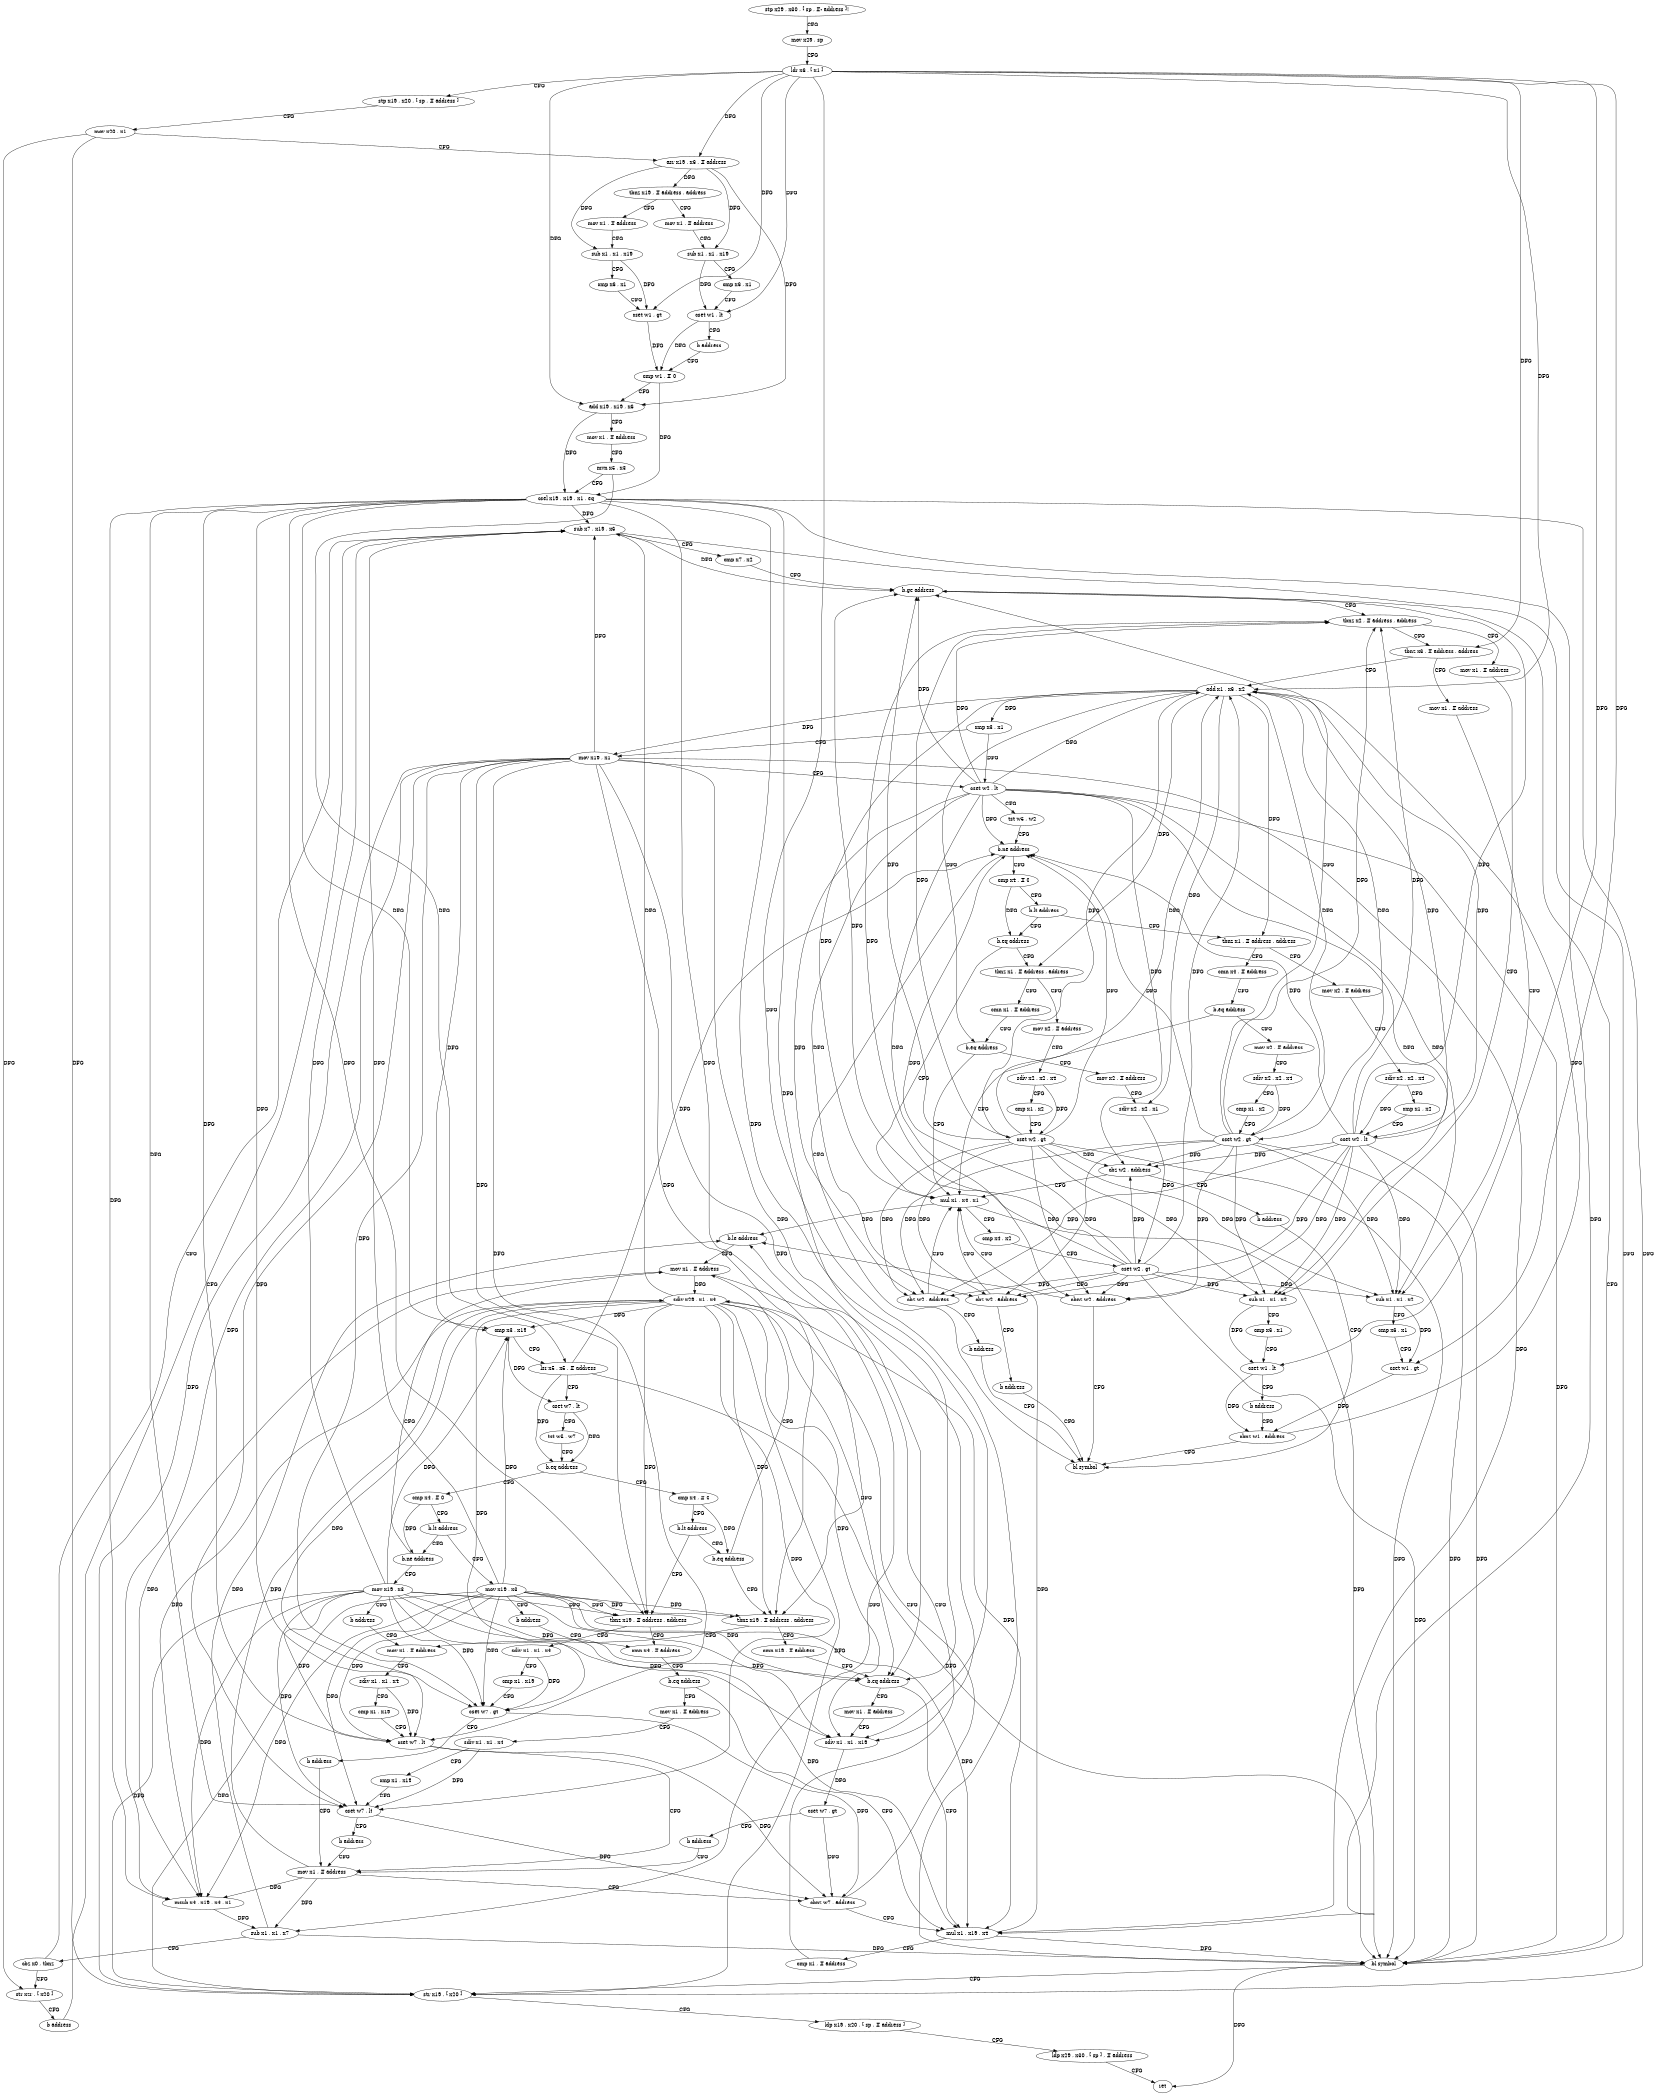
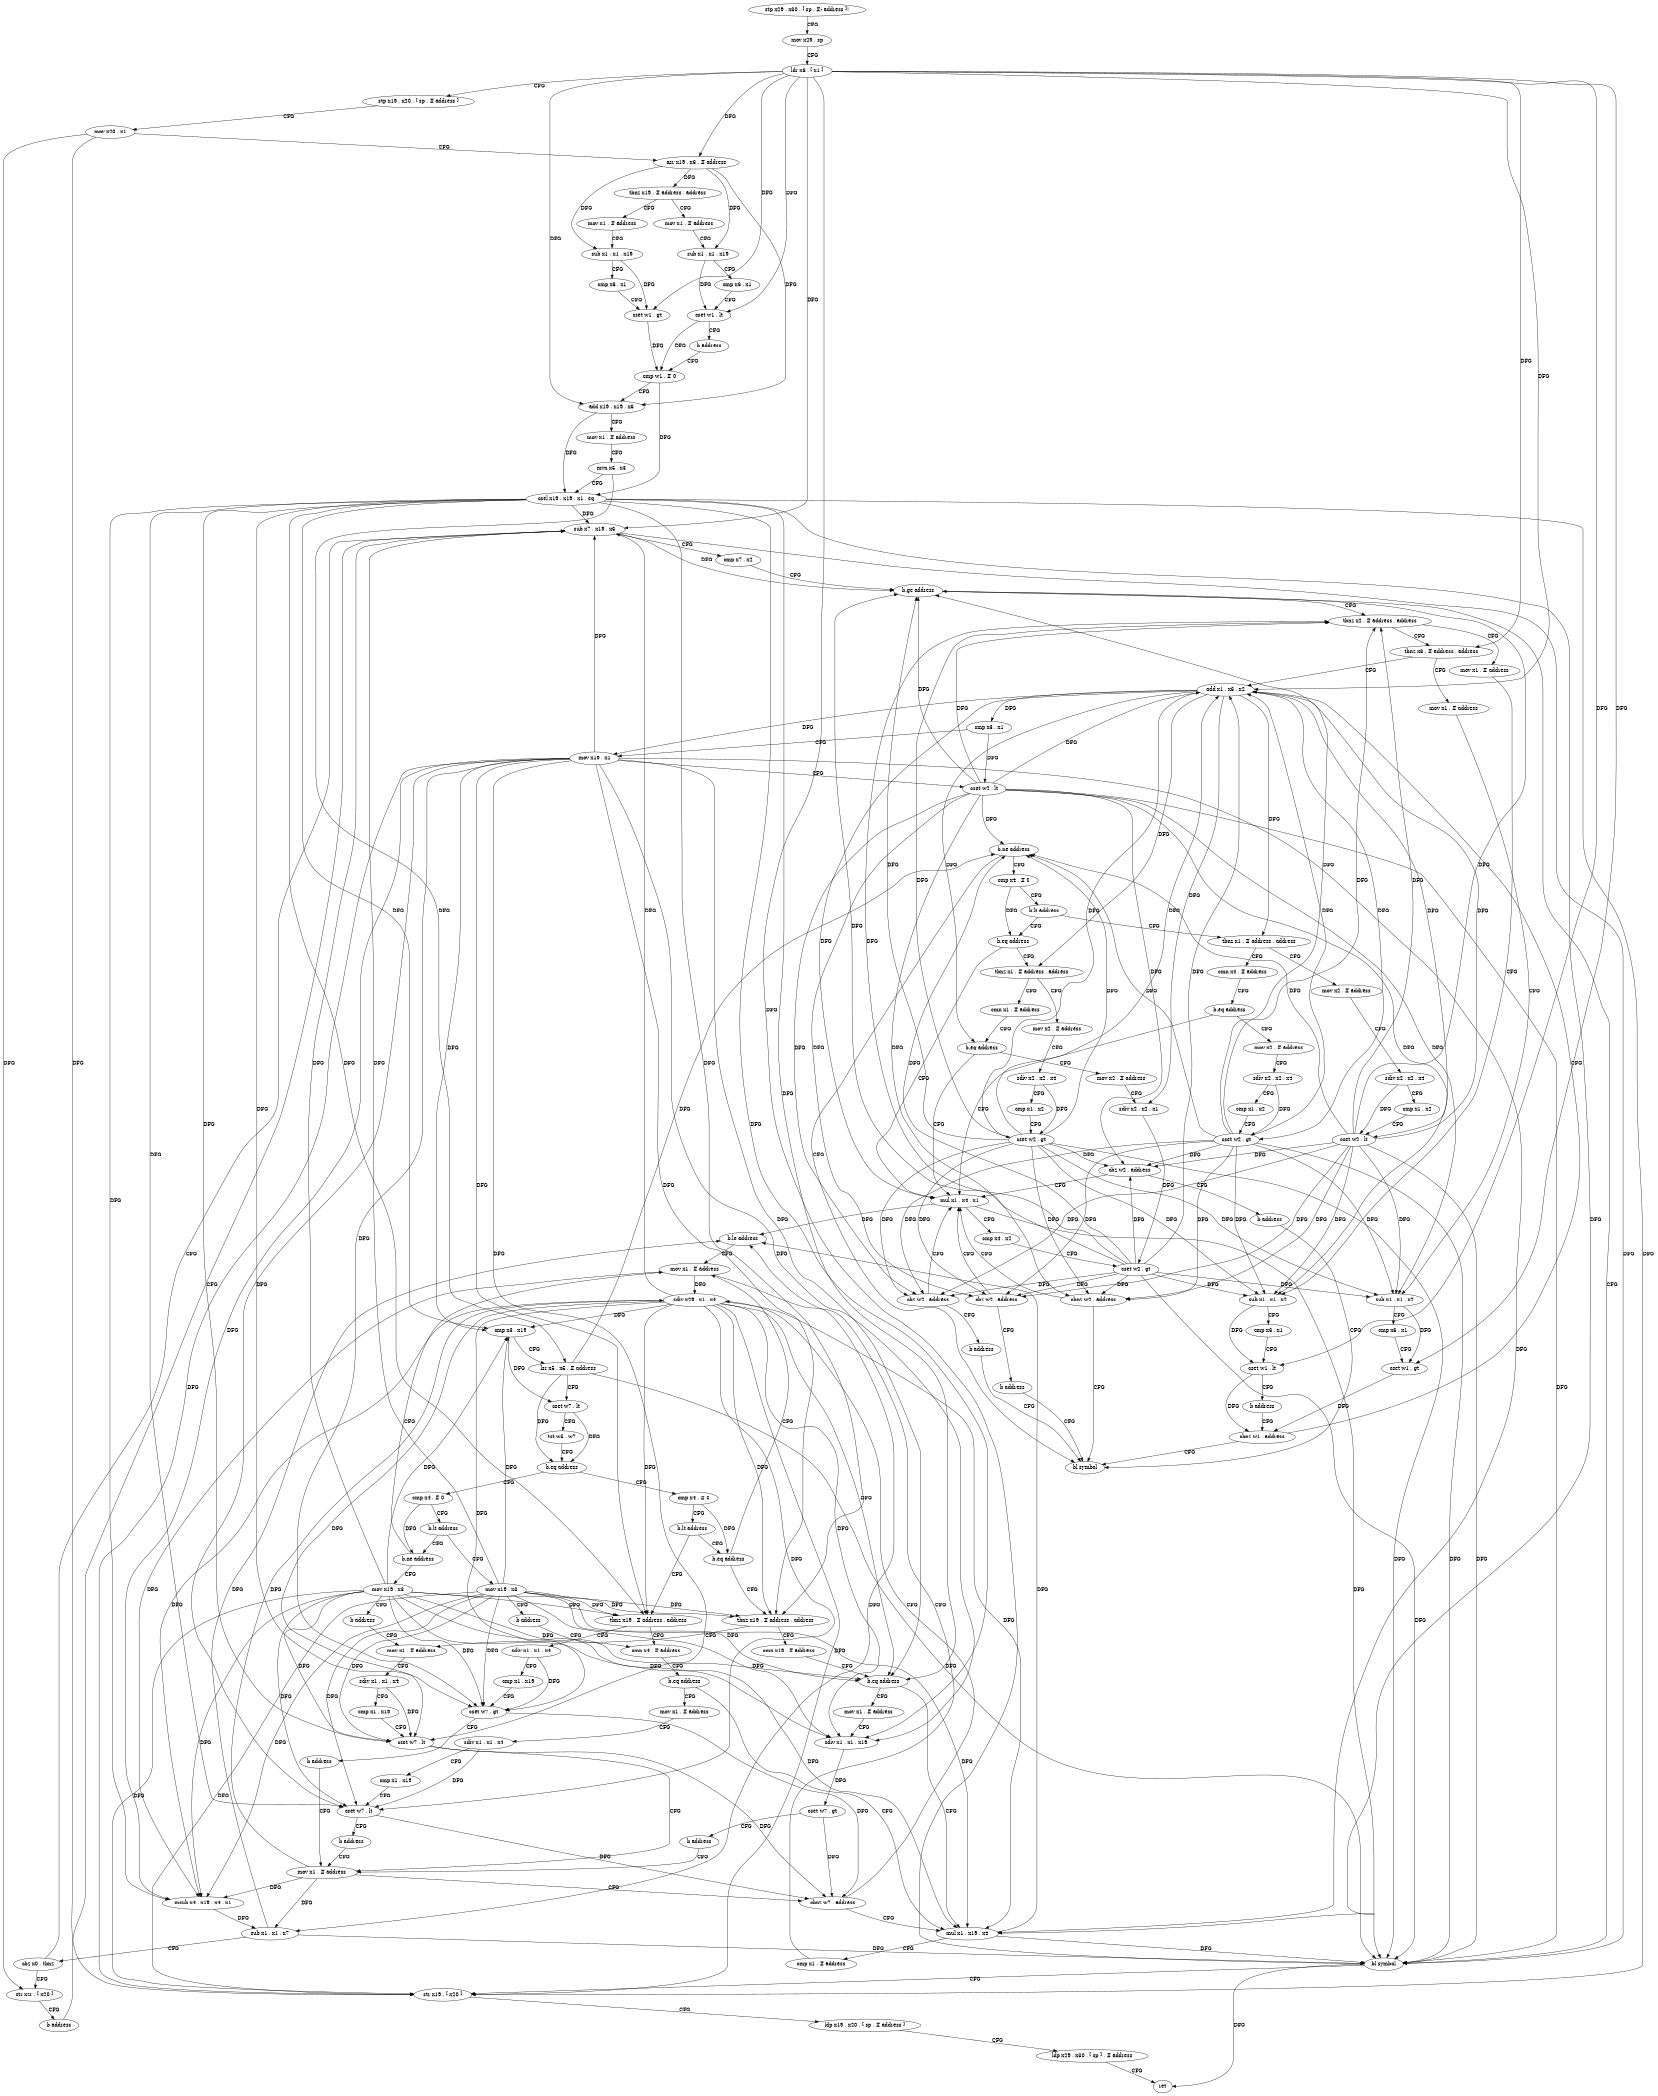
edge "ldr x6 , [ x1 ]" -> "sub x7 , x19 , x6": added, label "DFG"
node "tst w5 , w2": removed
edge "cbnz w1 , address" -> "add x1 , x6 , x2": label "DFG" -> "CFG"
